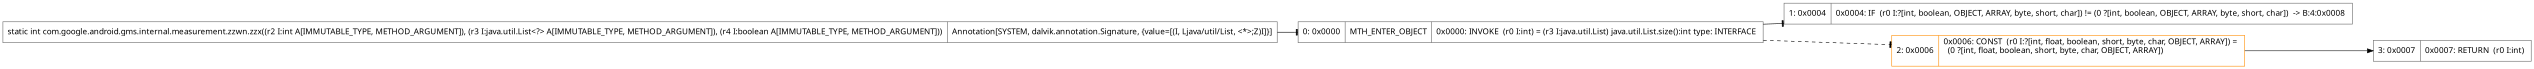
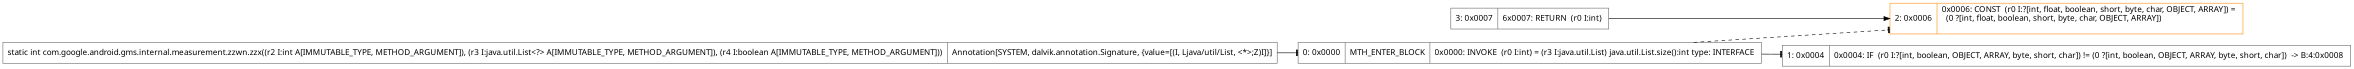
node "0: 0x0000": text "MTH_ENTER_OBJECT" -> "MTH_ENTER_BLOCK"
edge "2: 0x0006" -> "3: 0x0007": reversed
node "3: 0x0007": text "0x0007: RETURN  (r0 I:int)" -> "6x0007: RETURN  (r0 I:int)"
